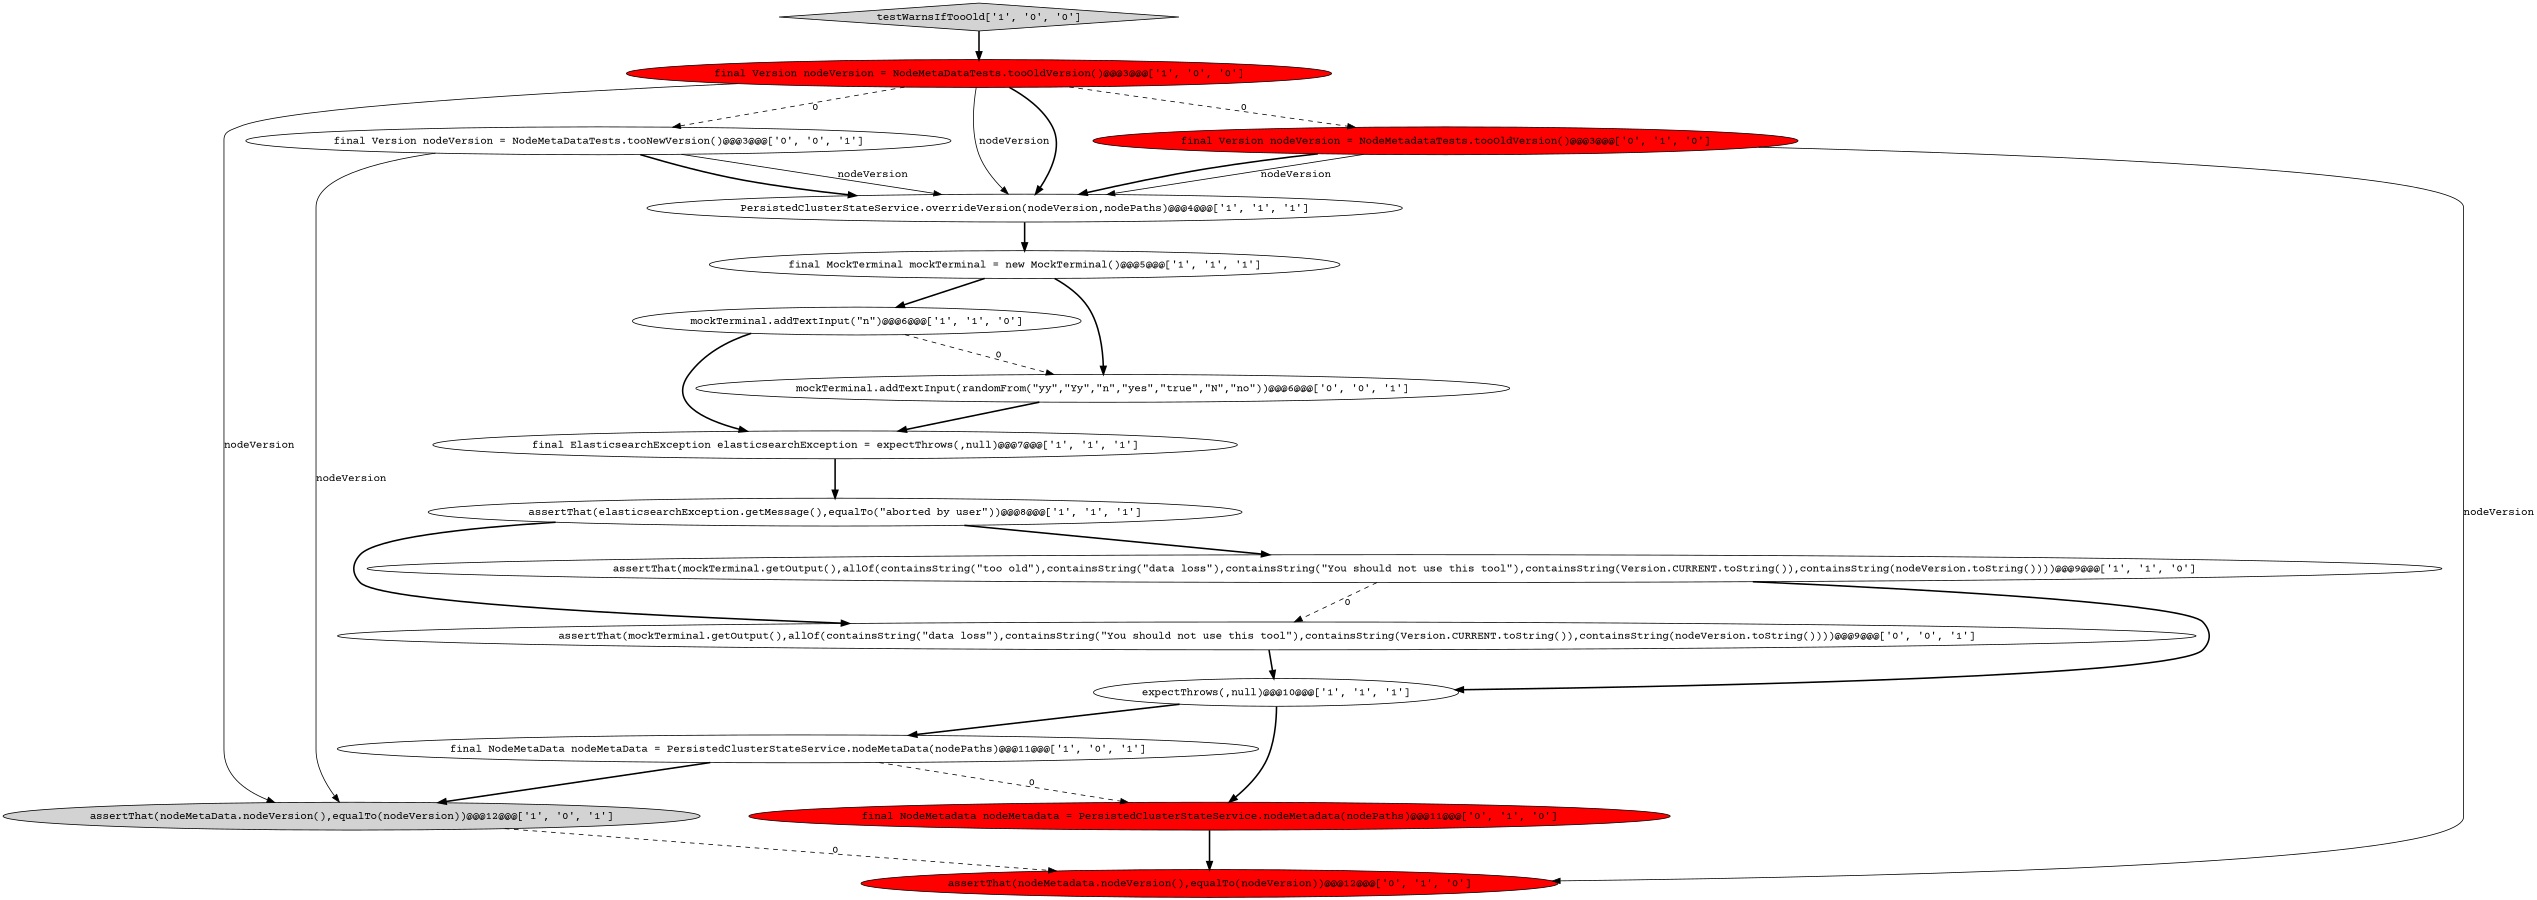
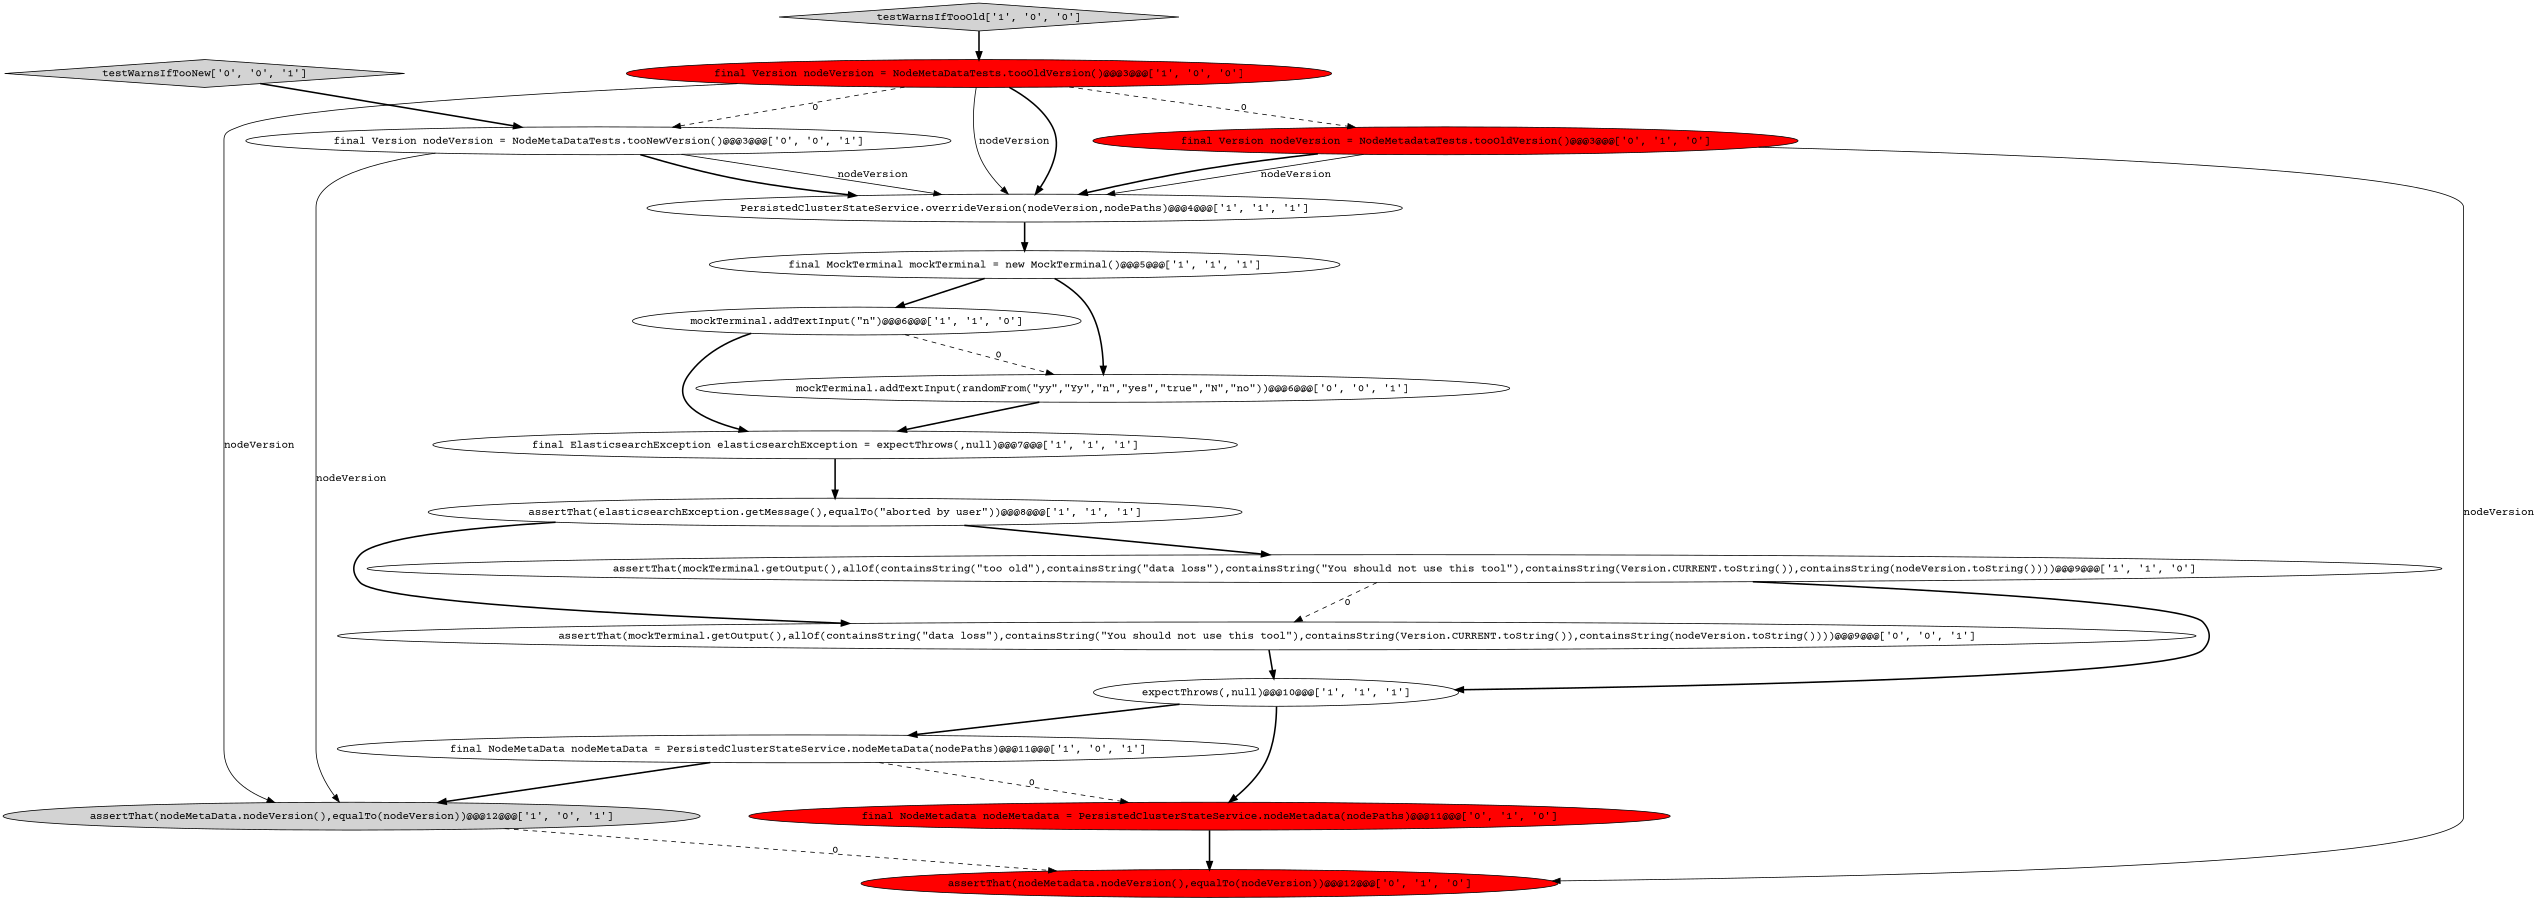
node "testWarnsIfTooNew['0', '0', '1']": added
